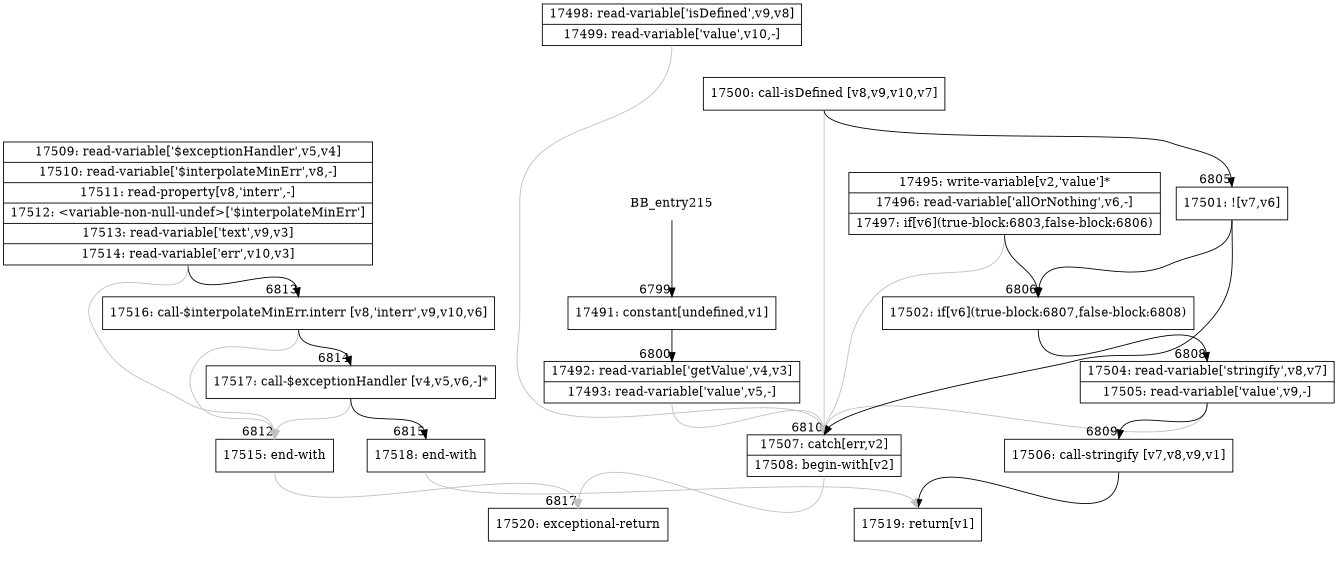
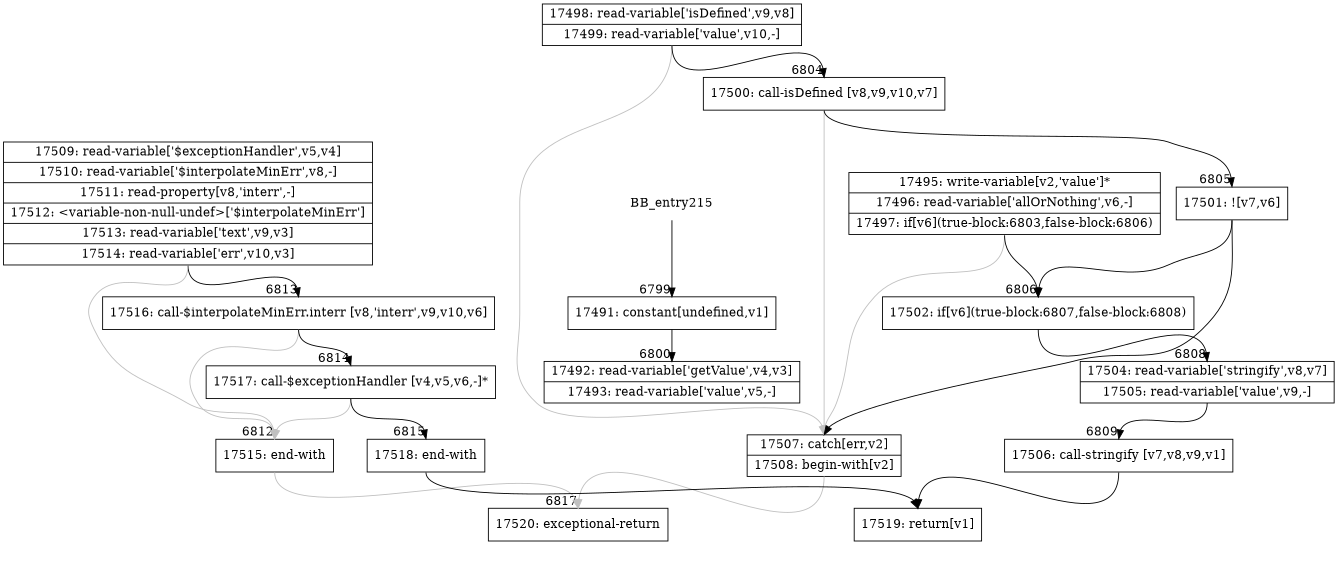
edge "17498: read-variable['isDefined',v9,v8]" -> "17500: call-isDefined [v8,v9,v10,v7]": added
edge "17492: read-variable['getValue',v4,v3]" -> "17507: catch[err,v2]": removed
edge "17504: read-variable['stringify',v8,v7]" -> "17507: catch[err,v2]": removed
edge "17518: end-with" -> "17519: return[v1]": color gray -> black
